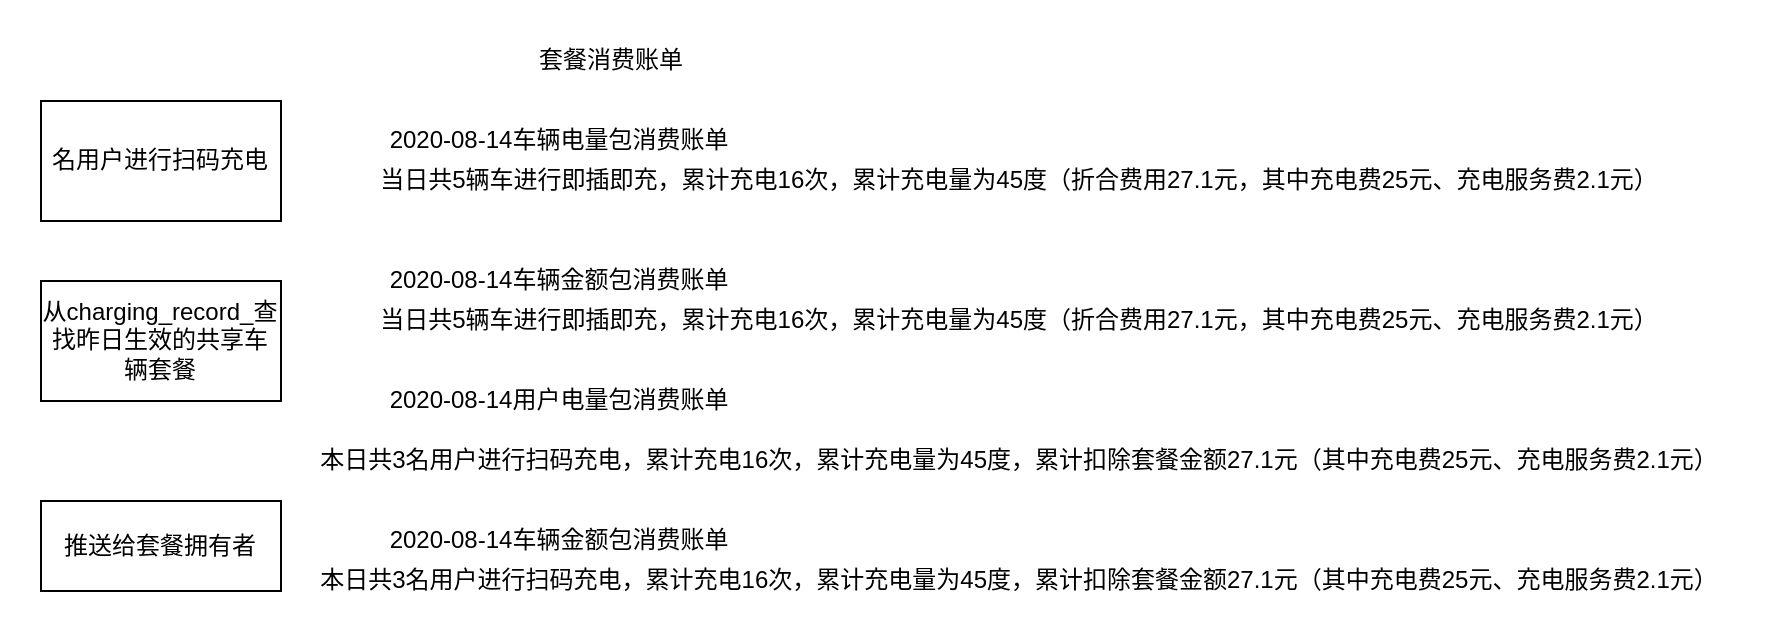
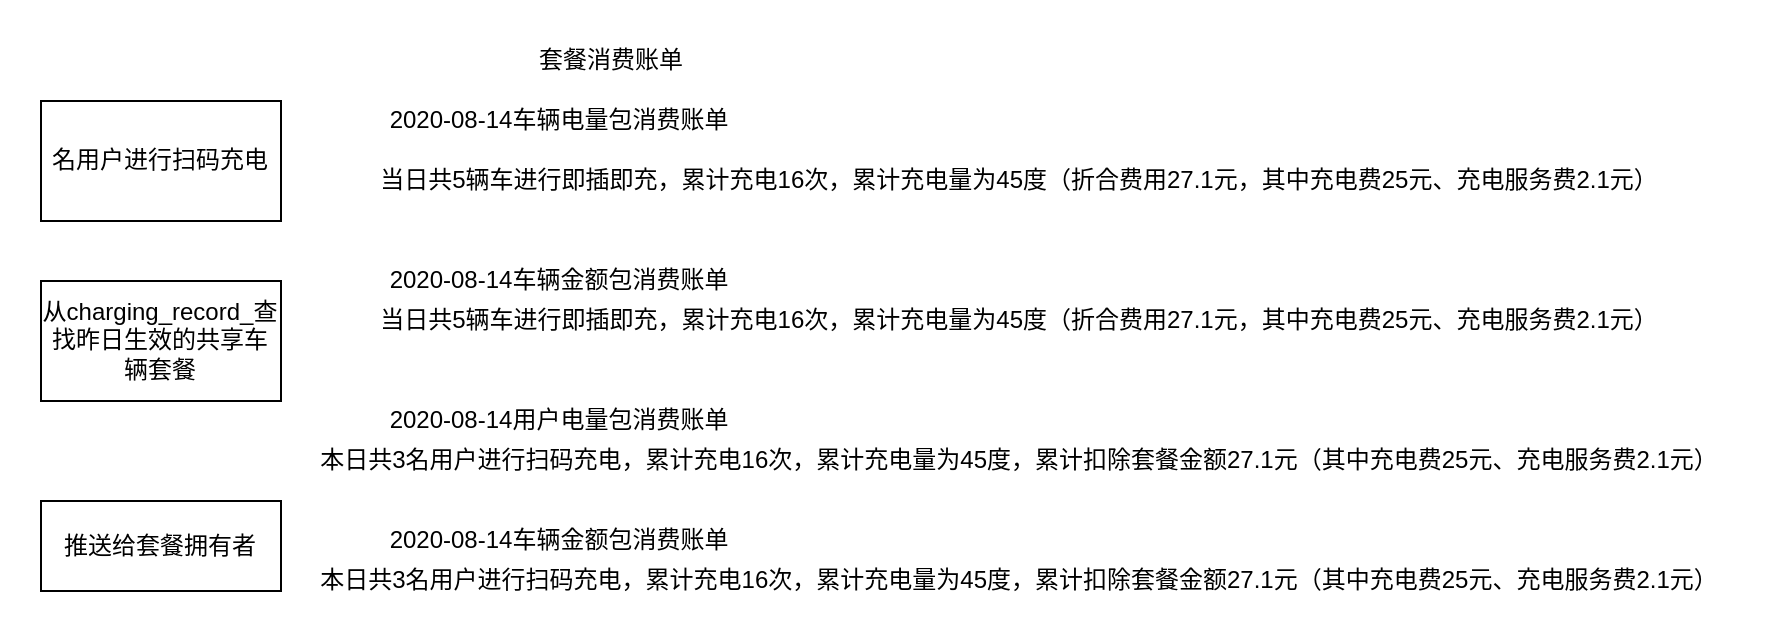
node "2020-08-14车辆电量包消费账单": moved (559, 141) -> (559, 121)
node "2020-08-14用户电量包消费账单": moved (559, 401) -> (559, 421)
